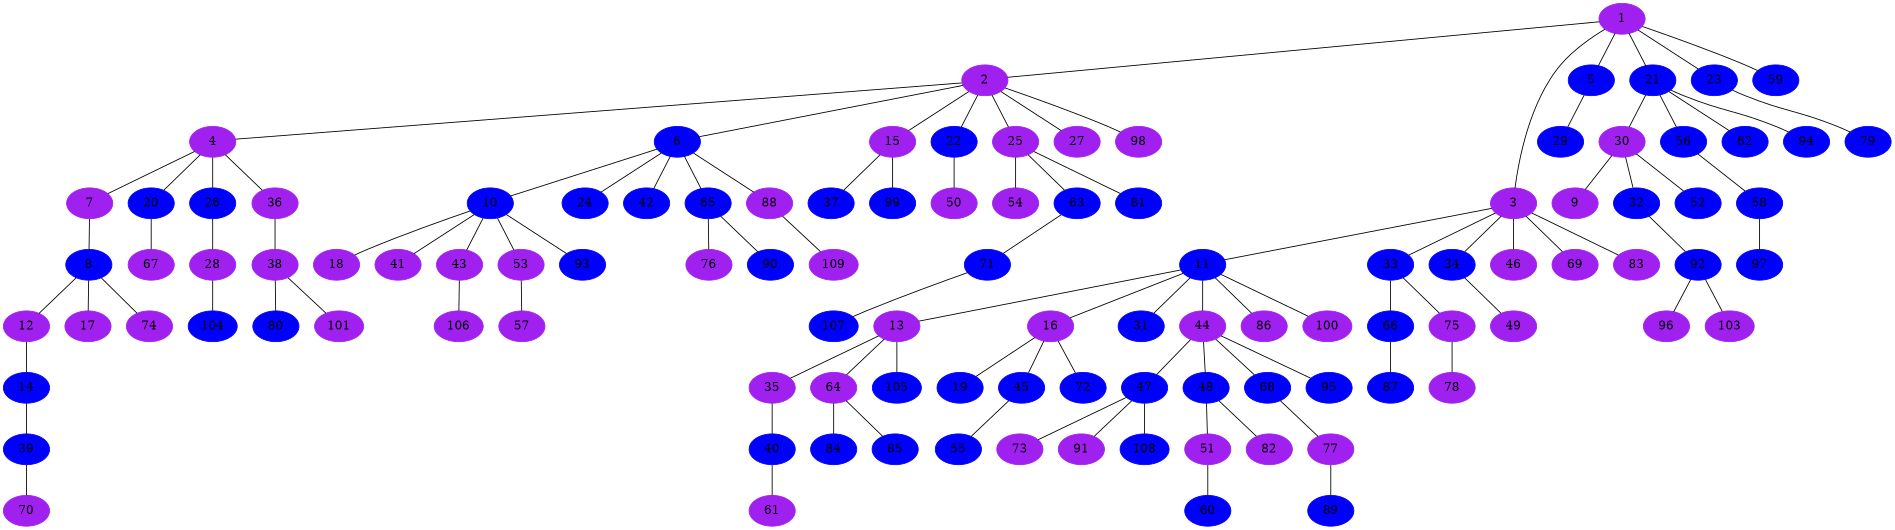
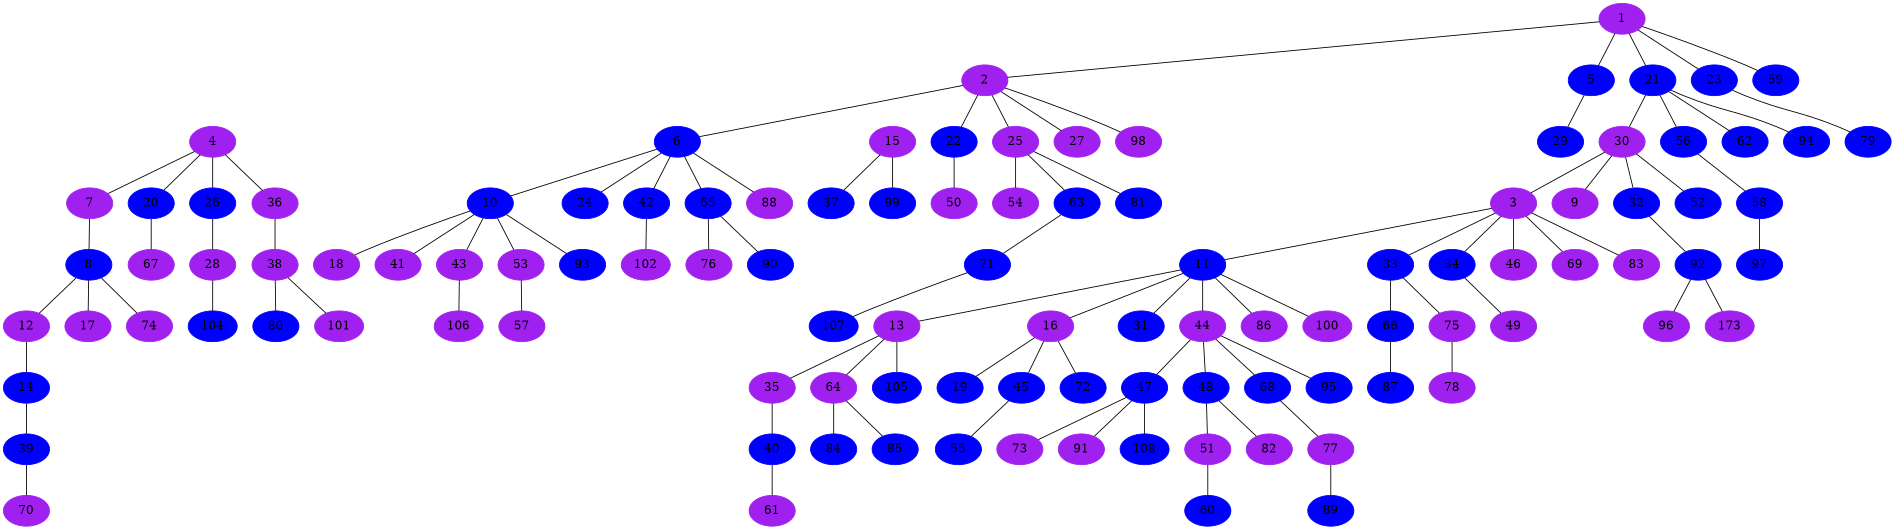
edge "1" -- "3": now "30" -- "3"
edge "2" -- "4": removed
edge "2" -- "15": removed
node "102": added
node "109": removed
node "103": label "103" -> "173"
